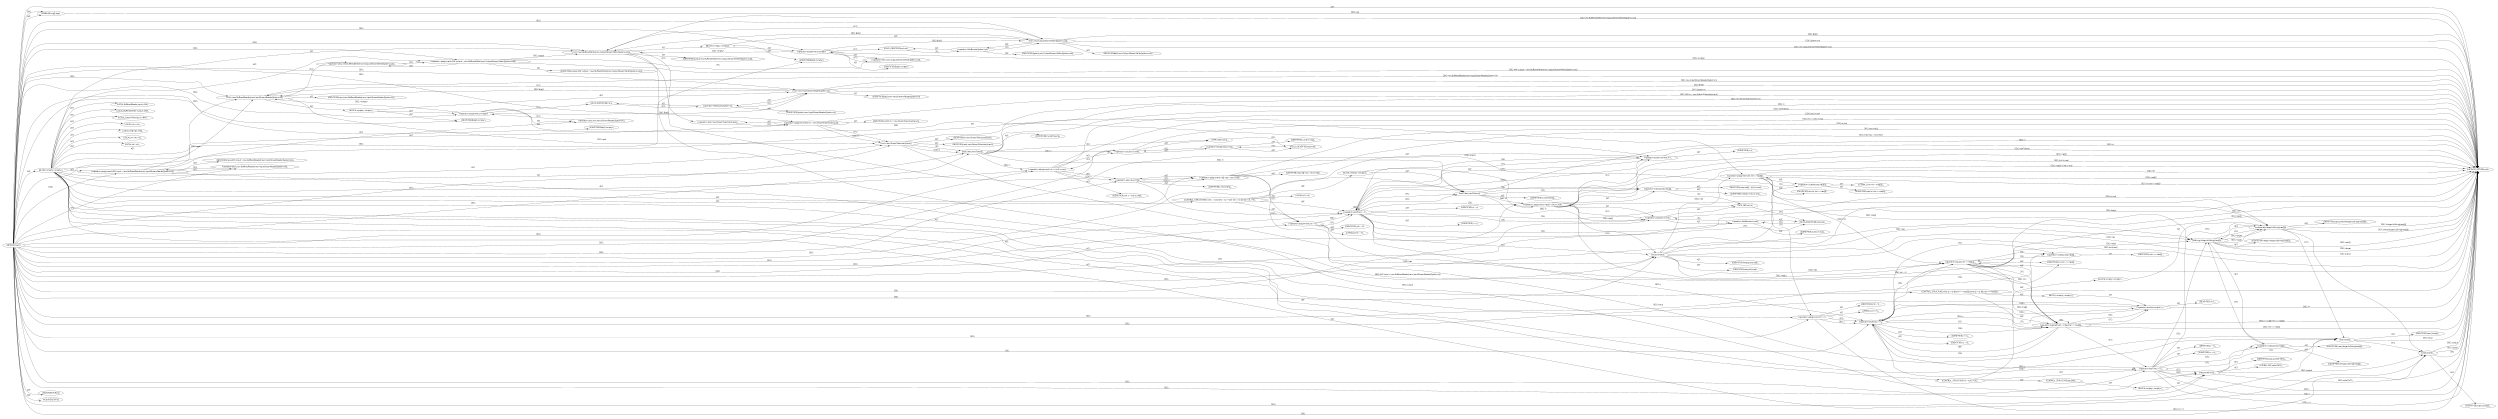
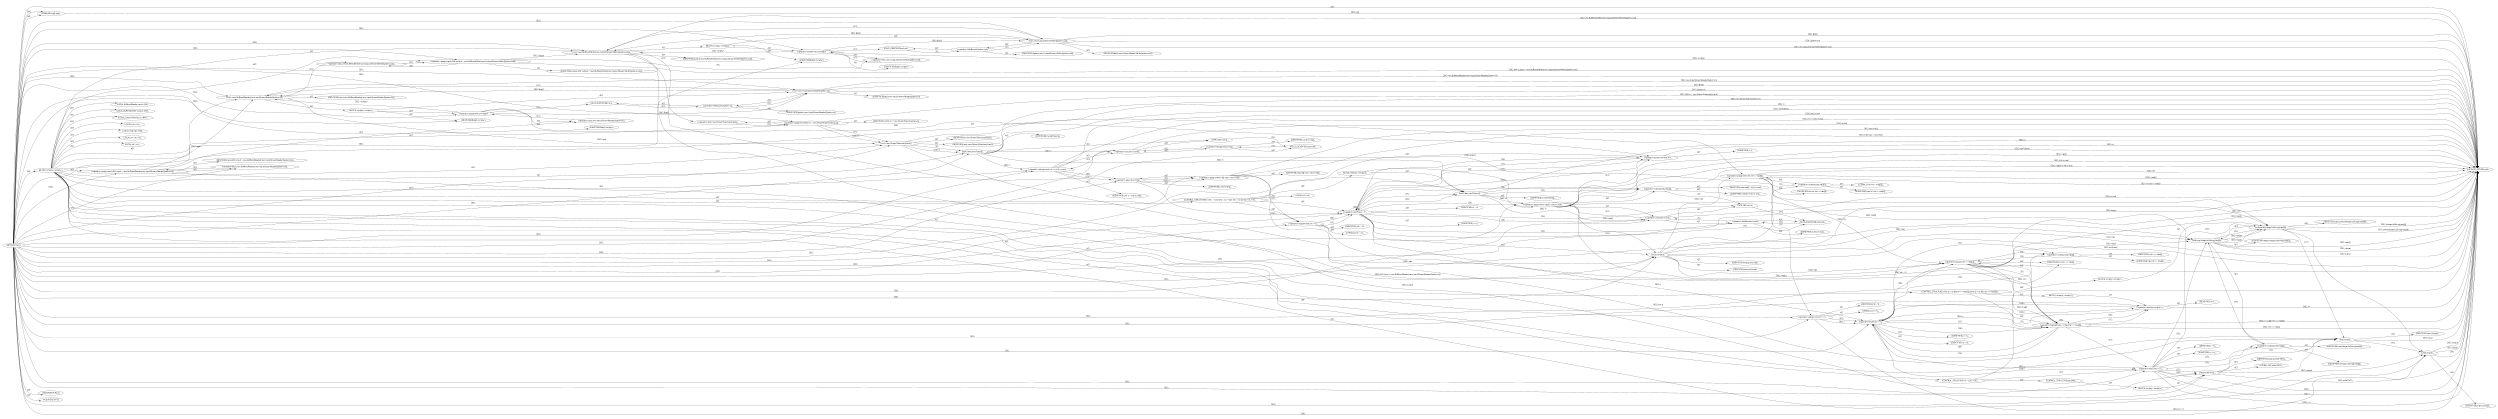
node "(IDENTIFIER,mas,min == mas[i])": added
